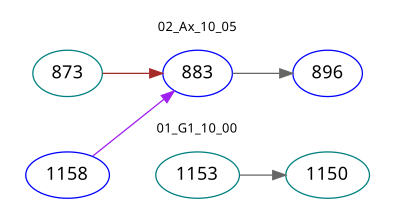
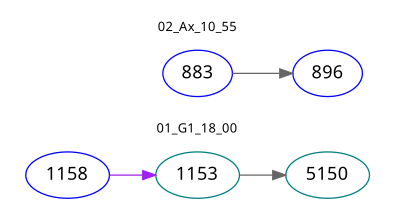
cluster "02_Ax_10_05": label "02_Ax_10_05" -> "02_Ax_10_55"
node "873": removed
edge "1158" -> "883": now "1158" -> "1153"
cluster "01_G1_10_00": label "01_G1_10_00" -> "01_G1_18_00"
node "1150": label "1150" -> "5150"
